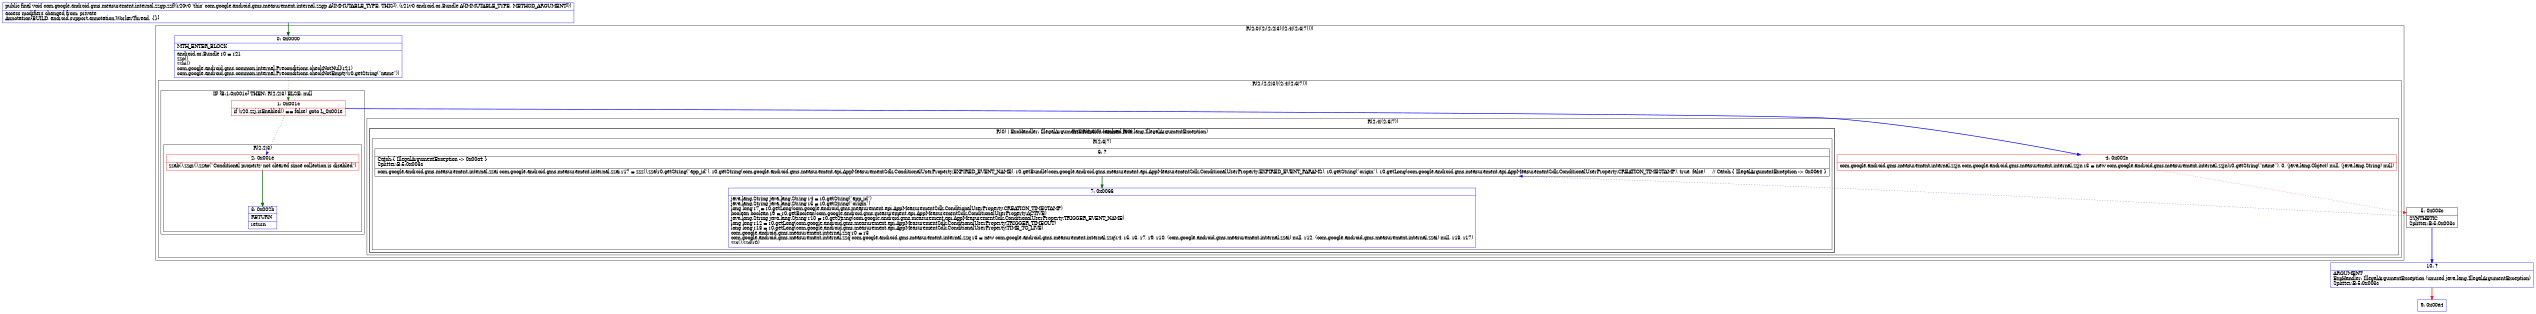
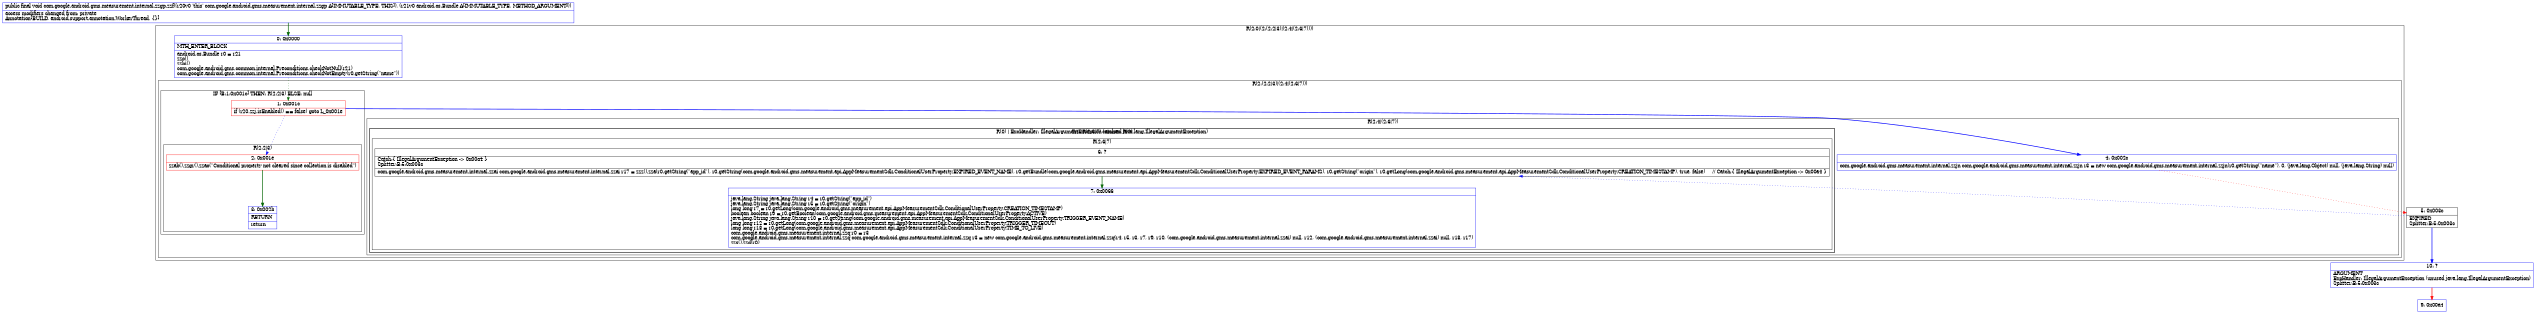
node "4: 0x002c": color red -> blue
node "5: 0x003c": text "SYNTHETIC" -> "EXPIRED"
